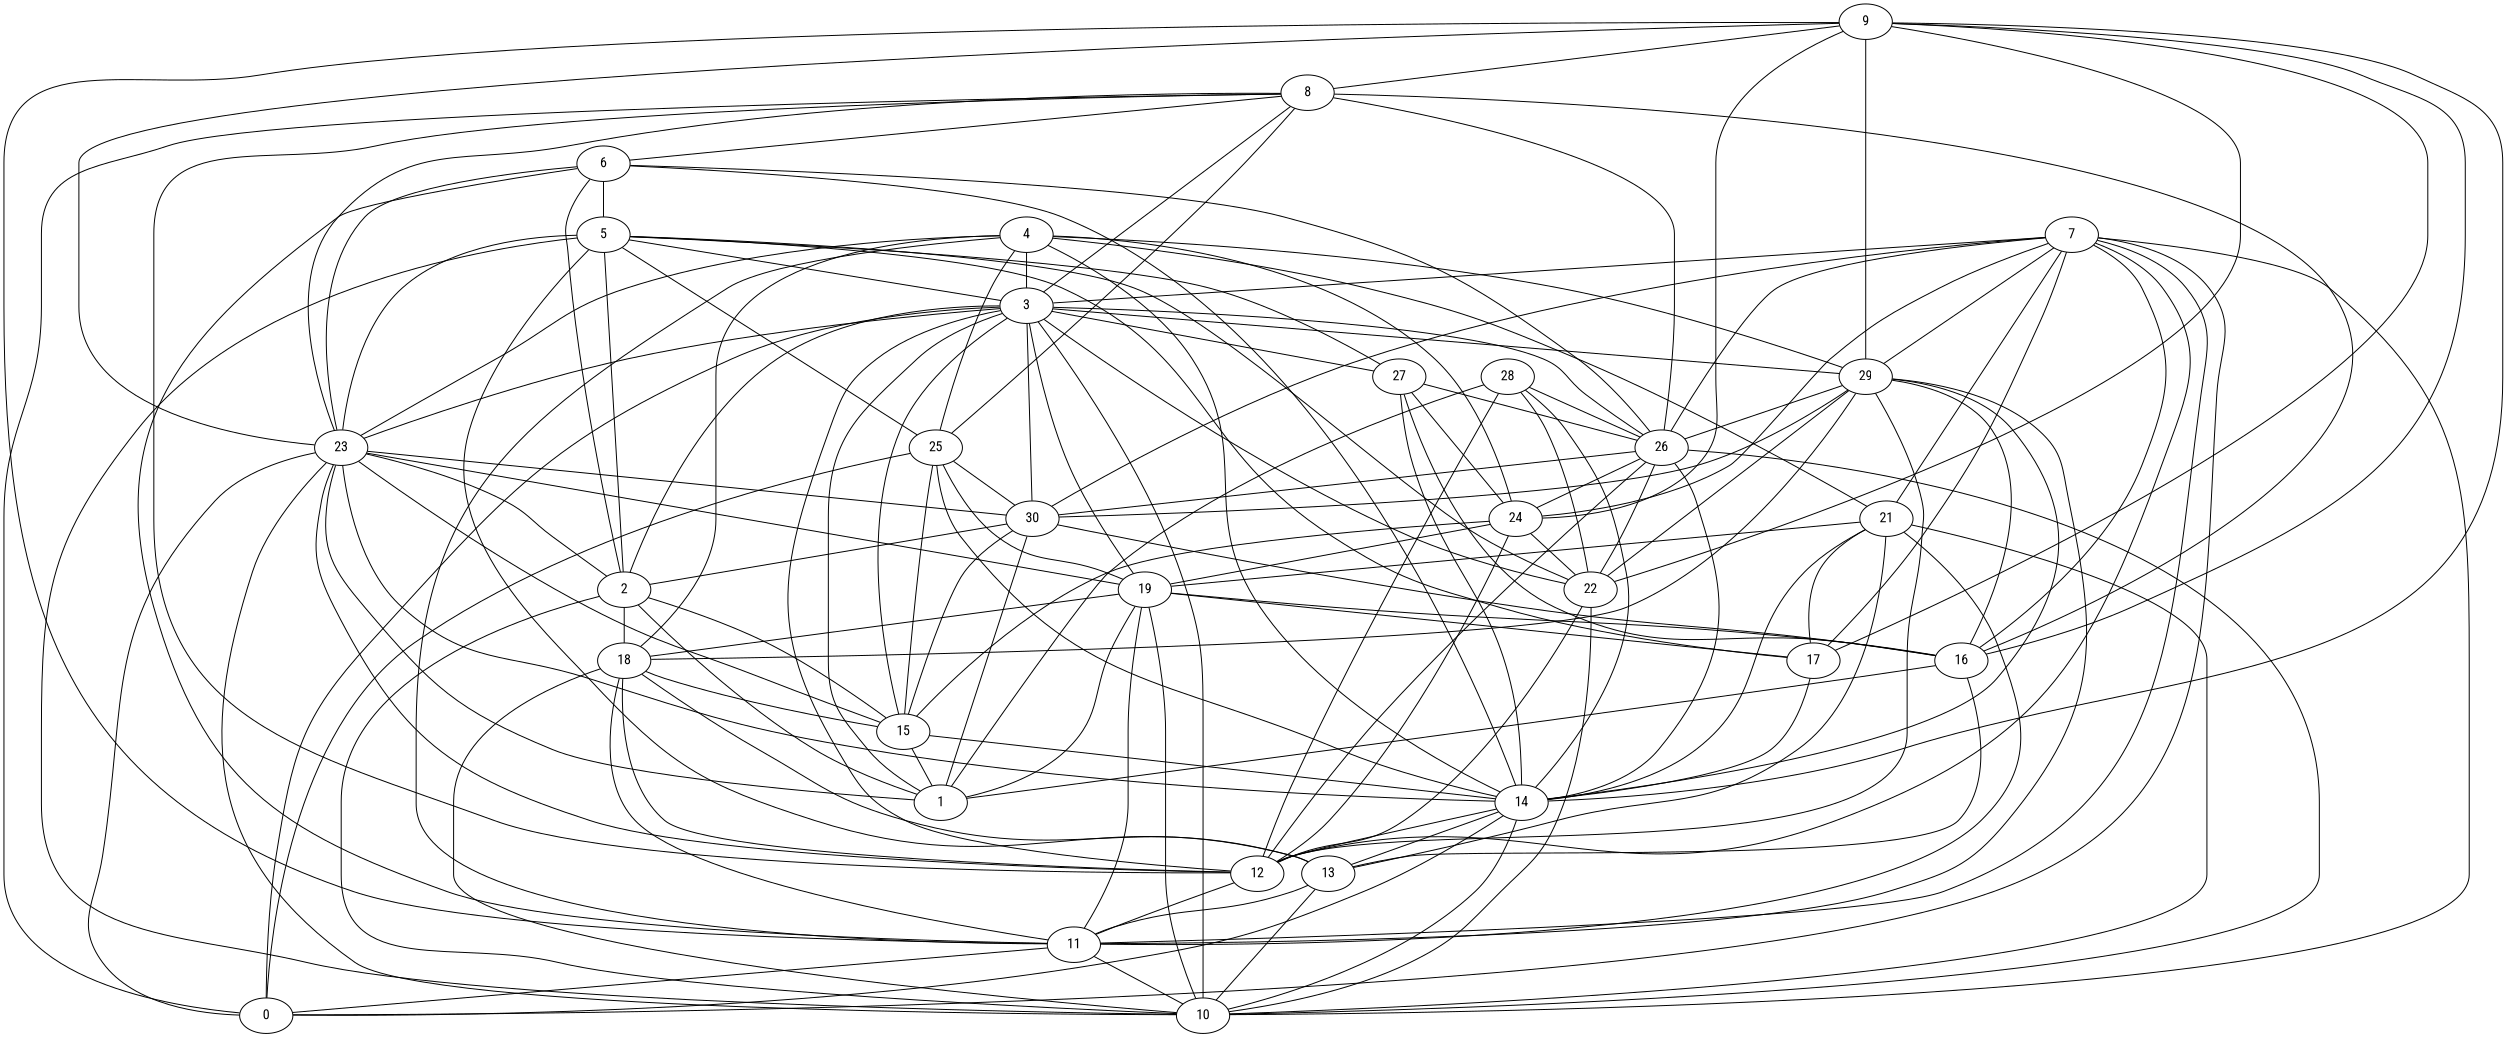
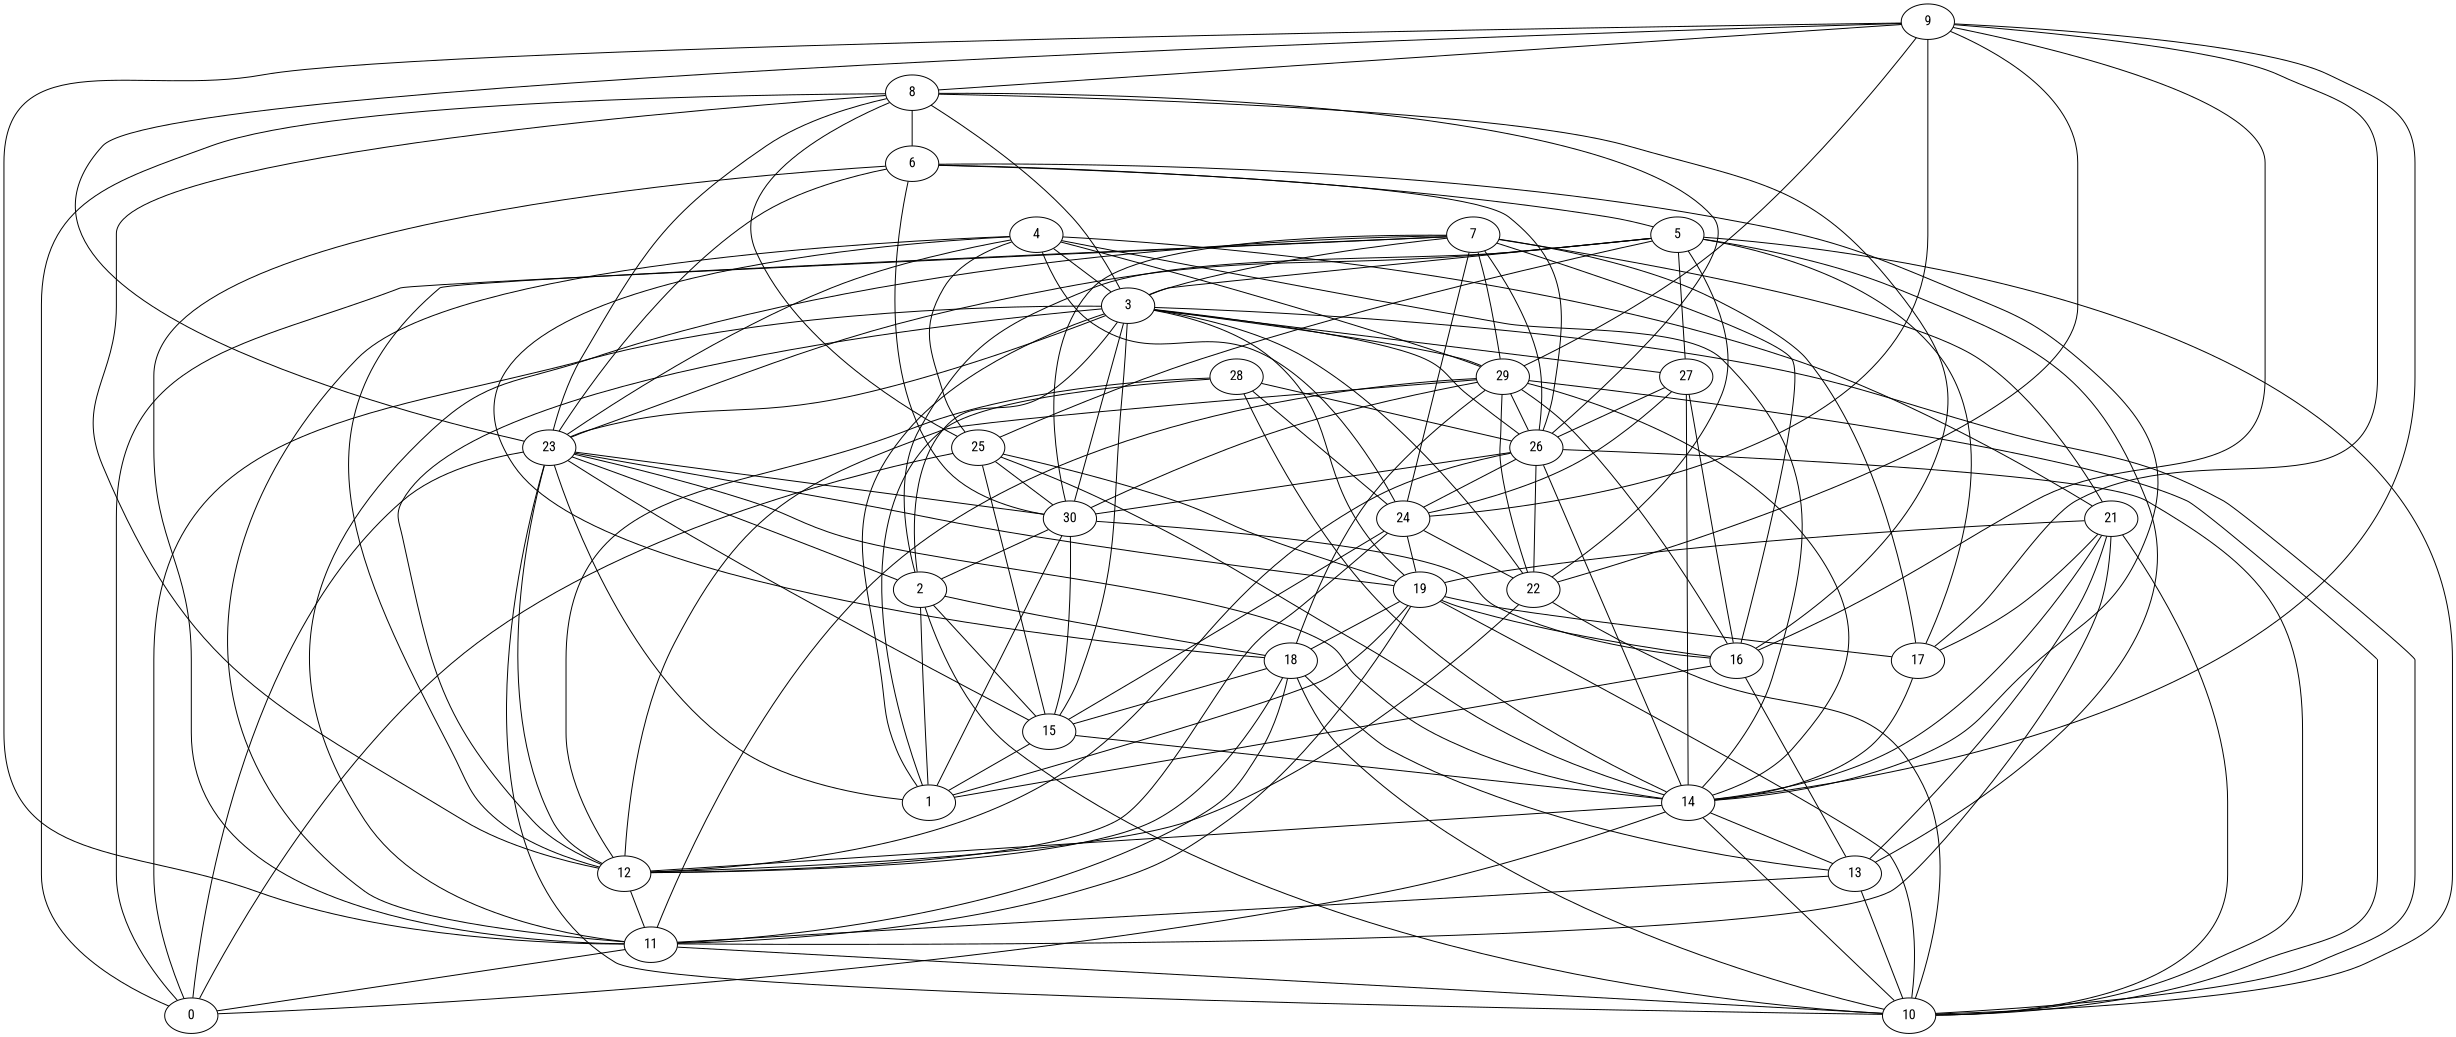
edge "6" -- "2": now "6" -- "30"
edge "28" -- "22": now "28" -- "24"
edge "7" -- "10": now "29" -- "10"
